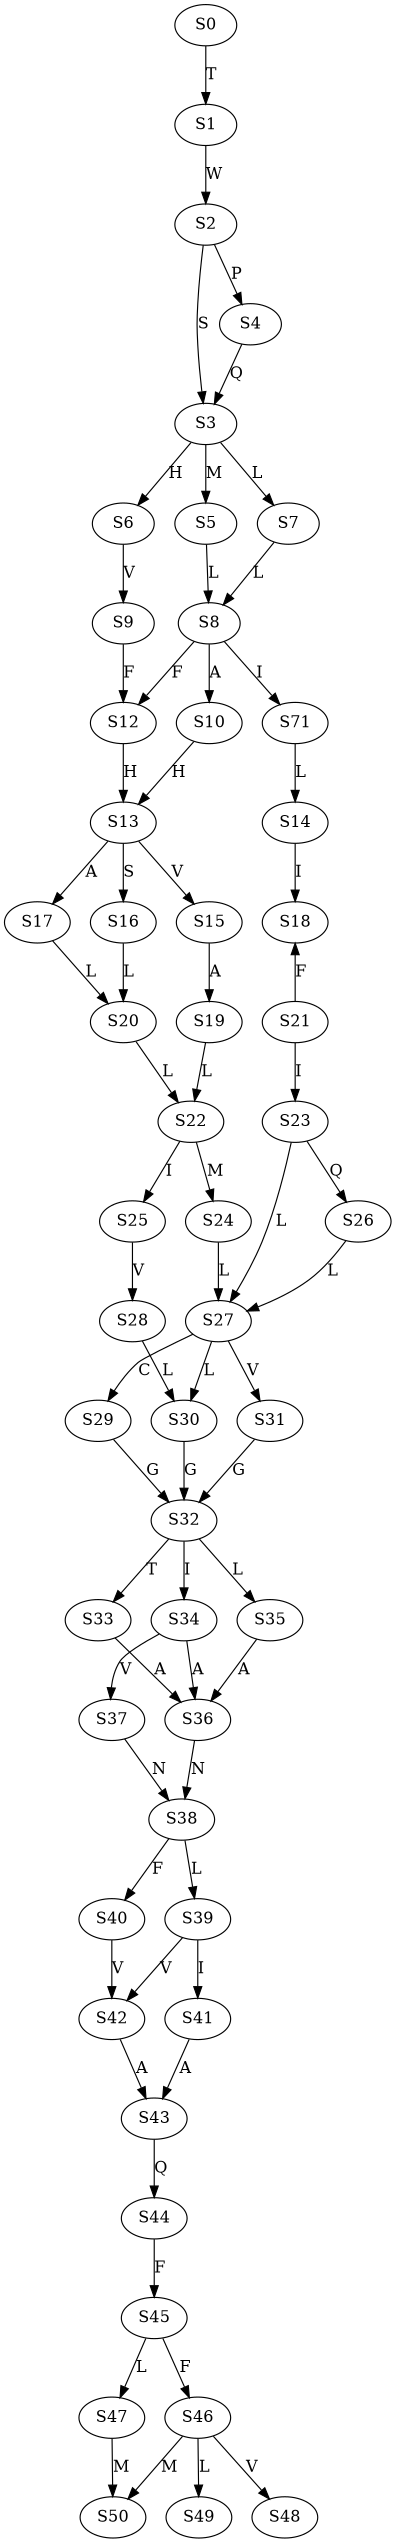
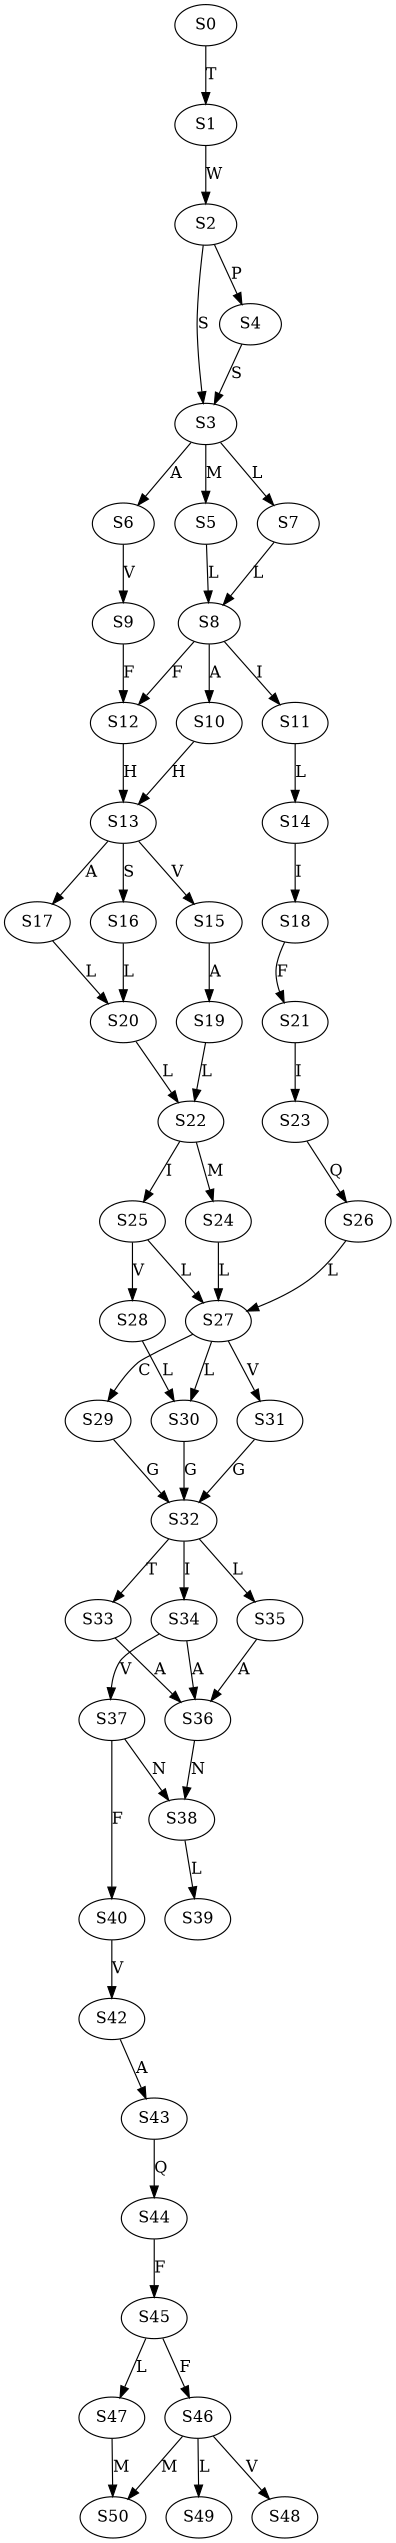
edge "S4" -> "S3": label "Q" -> "S"
edge "S3" -> "S6": label "H" -> "A"
node "S71": label "S71" -> "S11"
edge "S21" -> "S18": reversed
edge "S23" -> "S27": now "S25" -> "S27"
edge "S38" -> "S40": now "S37" -> "S40"
edge "S39" -> "S42": removed, label "V"
node "S41": removed
